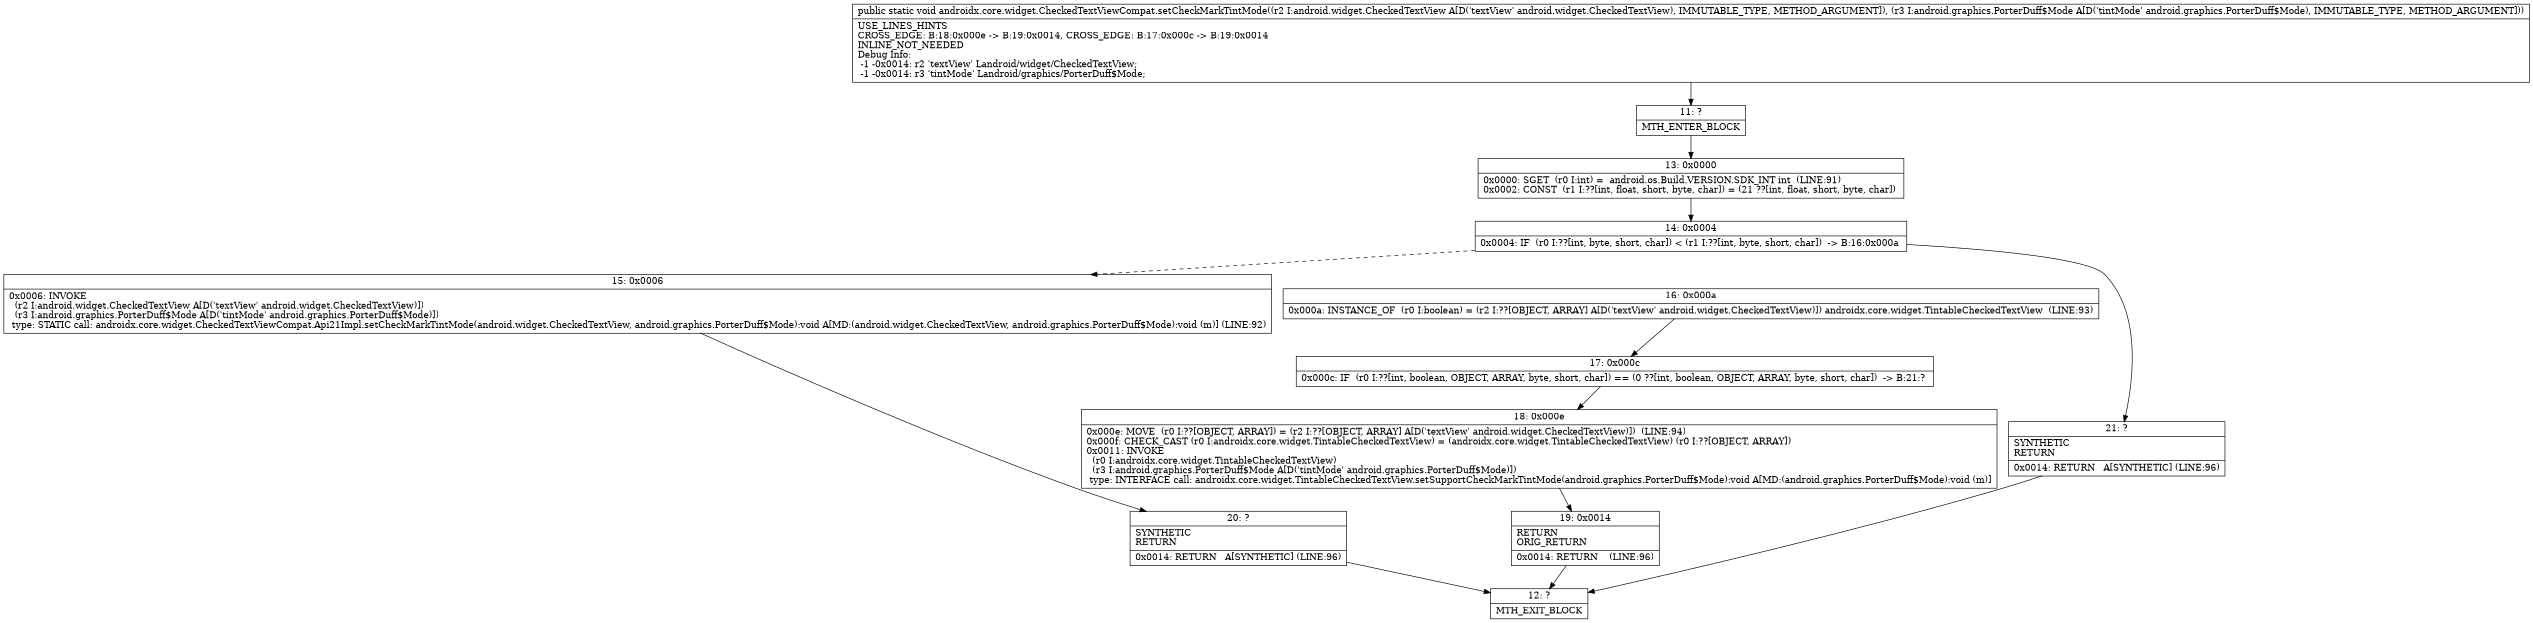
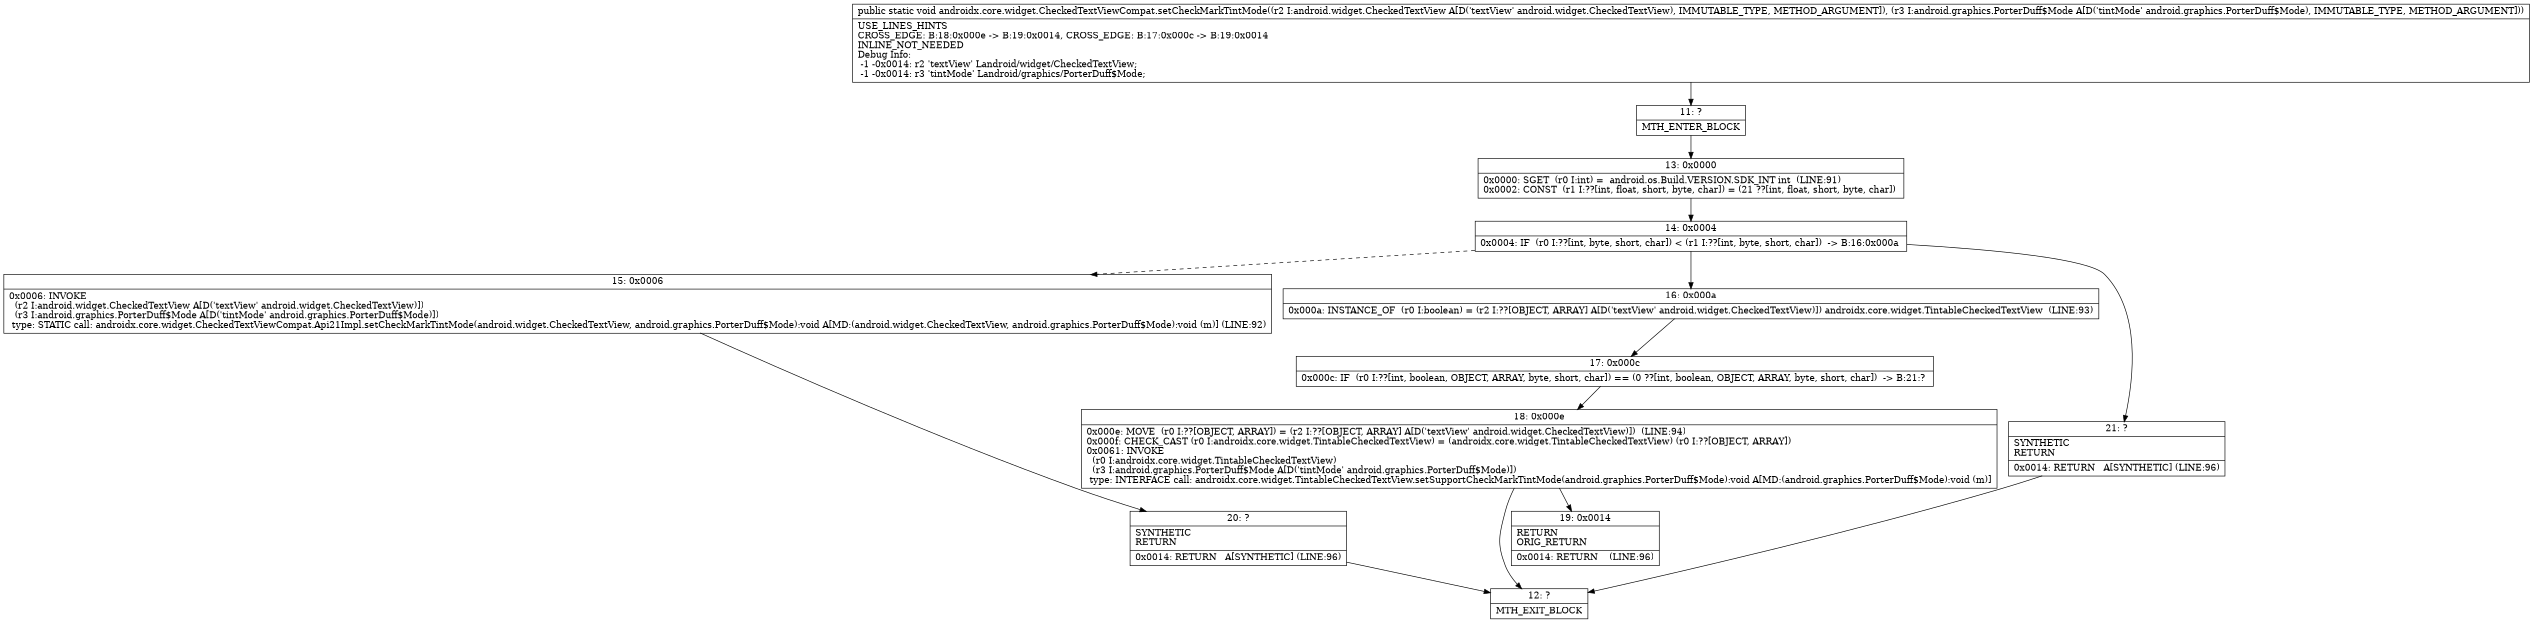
edge "14: 0x0004" -> "16: 0x000a": added
node "18: 0x000e": text "0x0011: INVOKE" -> "0x0061: INVOKE"
edge "19: 0x0014" -> "12: ?": now "18: 0x000e" -> "12: ?"
